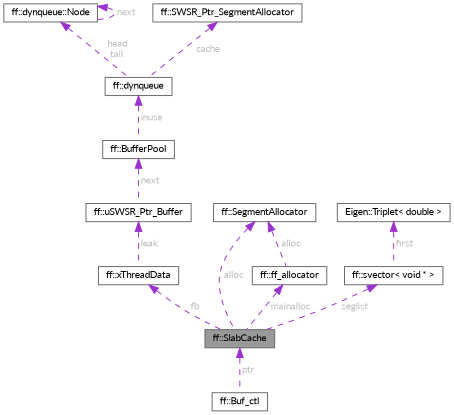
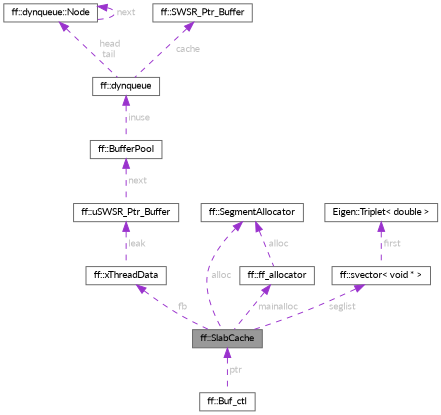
node "ff::SWSR_Ptr_SegmentAllocator": label "ff::SWSR_Ptr_SegmentAllocator" -> "ff::SWSR_Ptr_Buffer"
